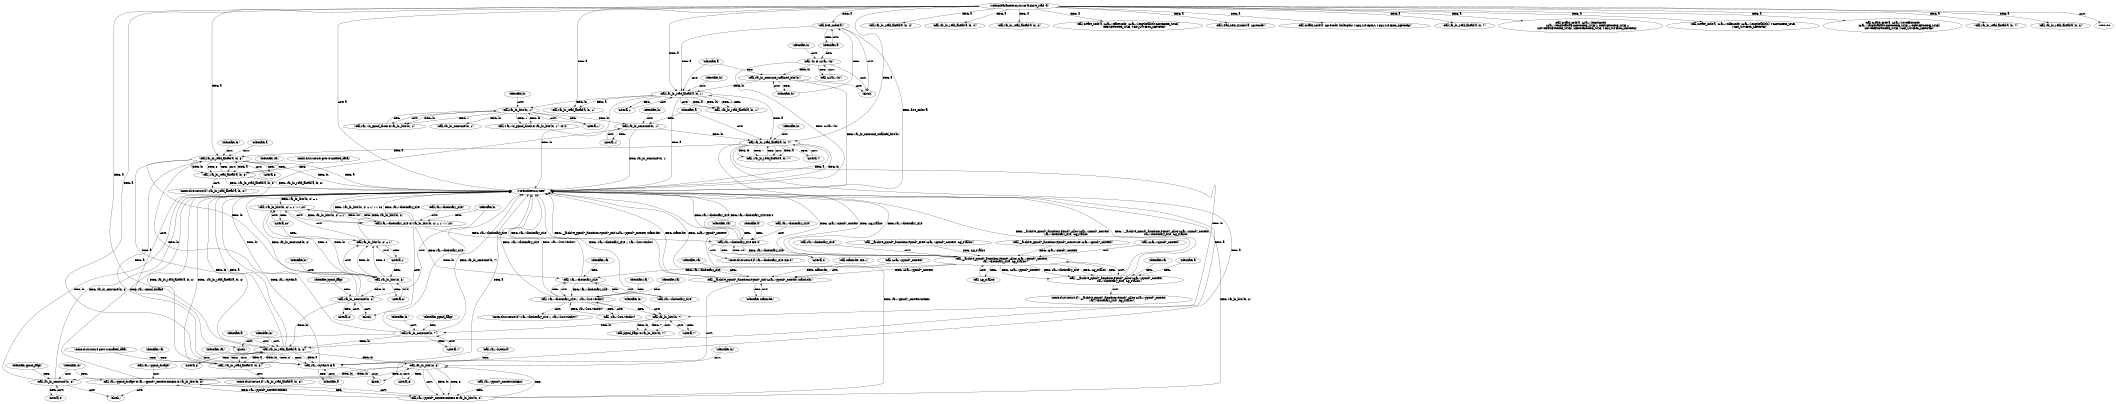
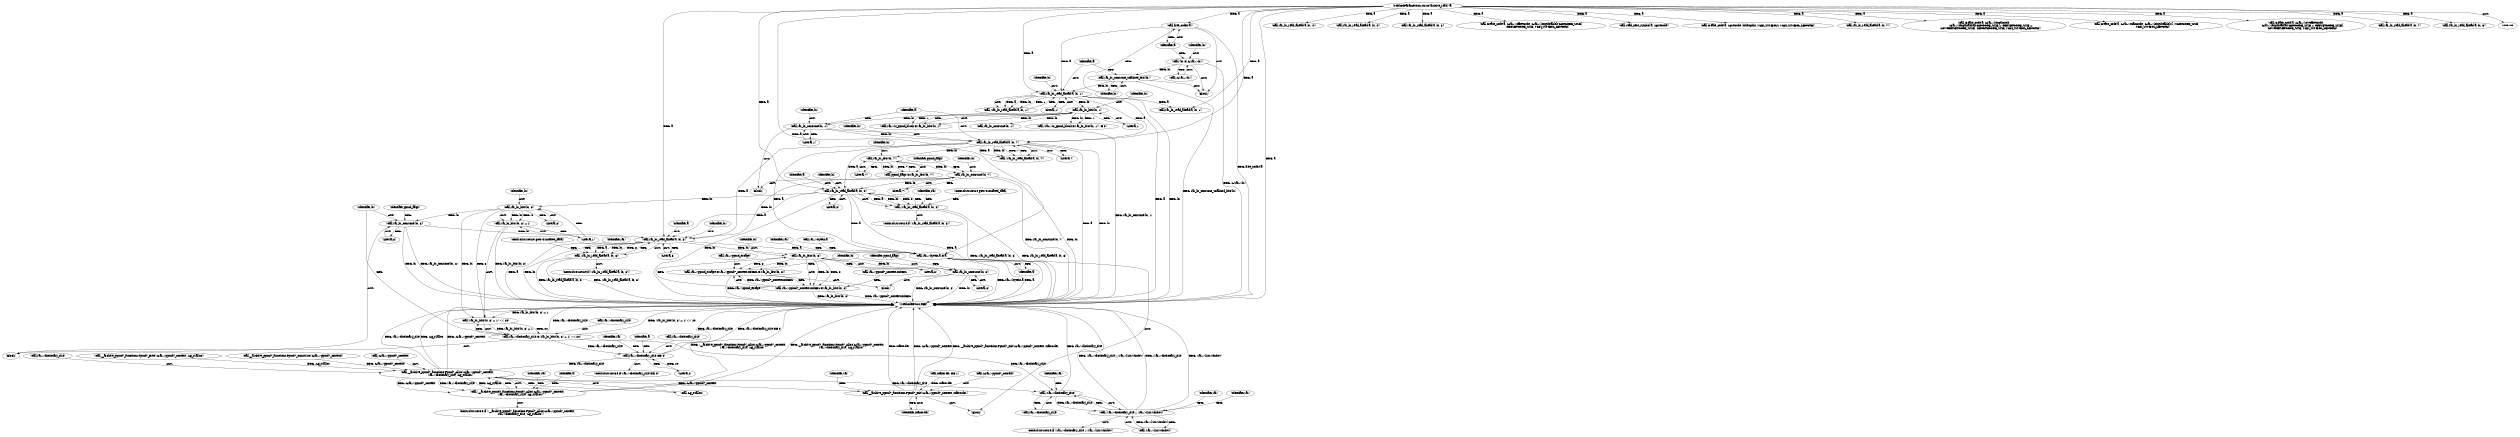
edge "(MethodParameterIn,struct archive_read *a)" -> "(MethodReturn,RET)": label "AST: a" -> "DDG: a"
node "(Literal,20)": removed
edge "(Call,!rar->dictionary_size || !rar->lzss.window)" -> "(Call,rar_br_bits(br, 7))": now "(Call,ppmd_flags = rar_br_bits(br, 7))" -> "(Call,rar_br_bits(br, 7))"
